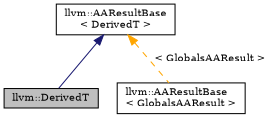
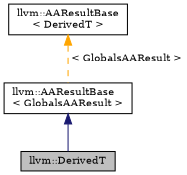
edge "llvm::DerivedT" -> "llvm::AAResultBase < DerivedT >": now "llvm::DerivedT" -> "llvm::AAResultBase < GlobalsAAResult >"
